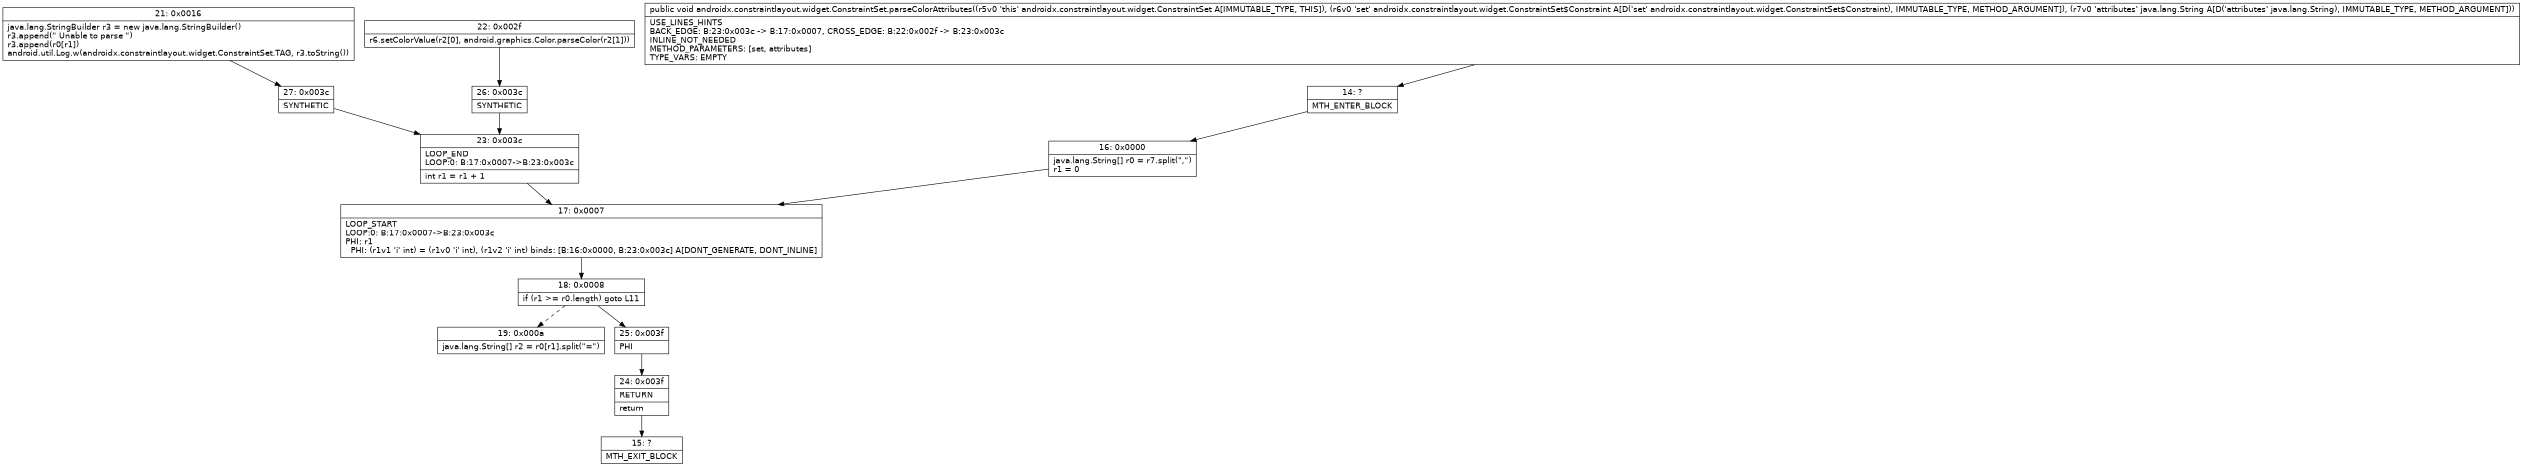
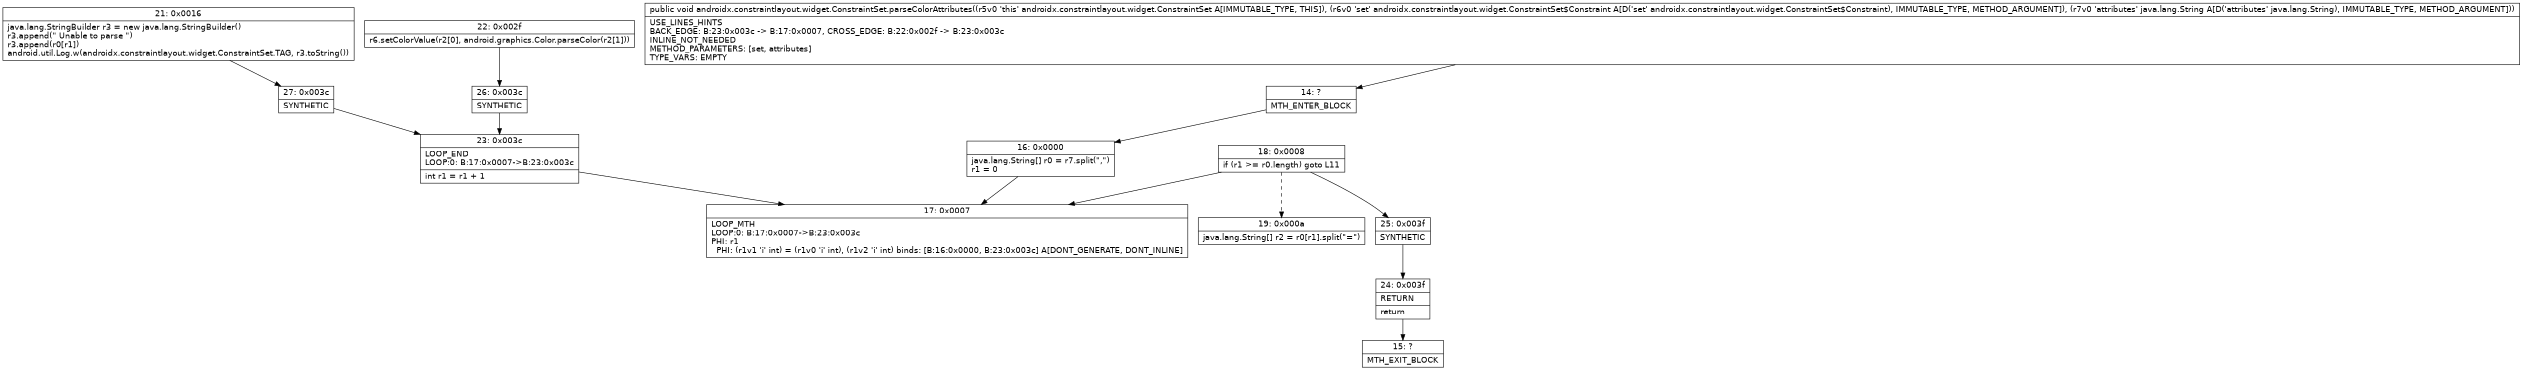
node "17: 0x0007": text "LOOP_START" -> "LOOP_MTH"
edge "17: 0x0007" -> "18: 0x0008": reversed
node "25: 0x003f": text "PHI" -> "SYNTHETIC"
